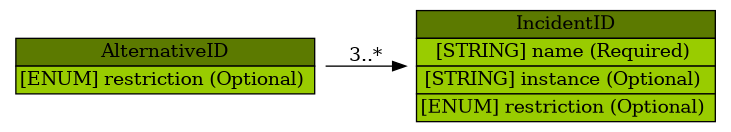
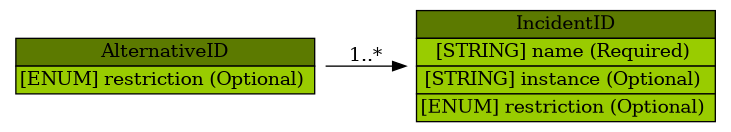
edge "AlternativeID" -> "IncidentID": label "3..*" -> "1..*"
